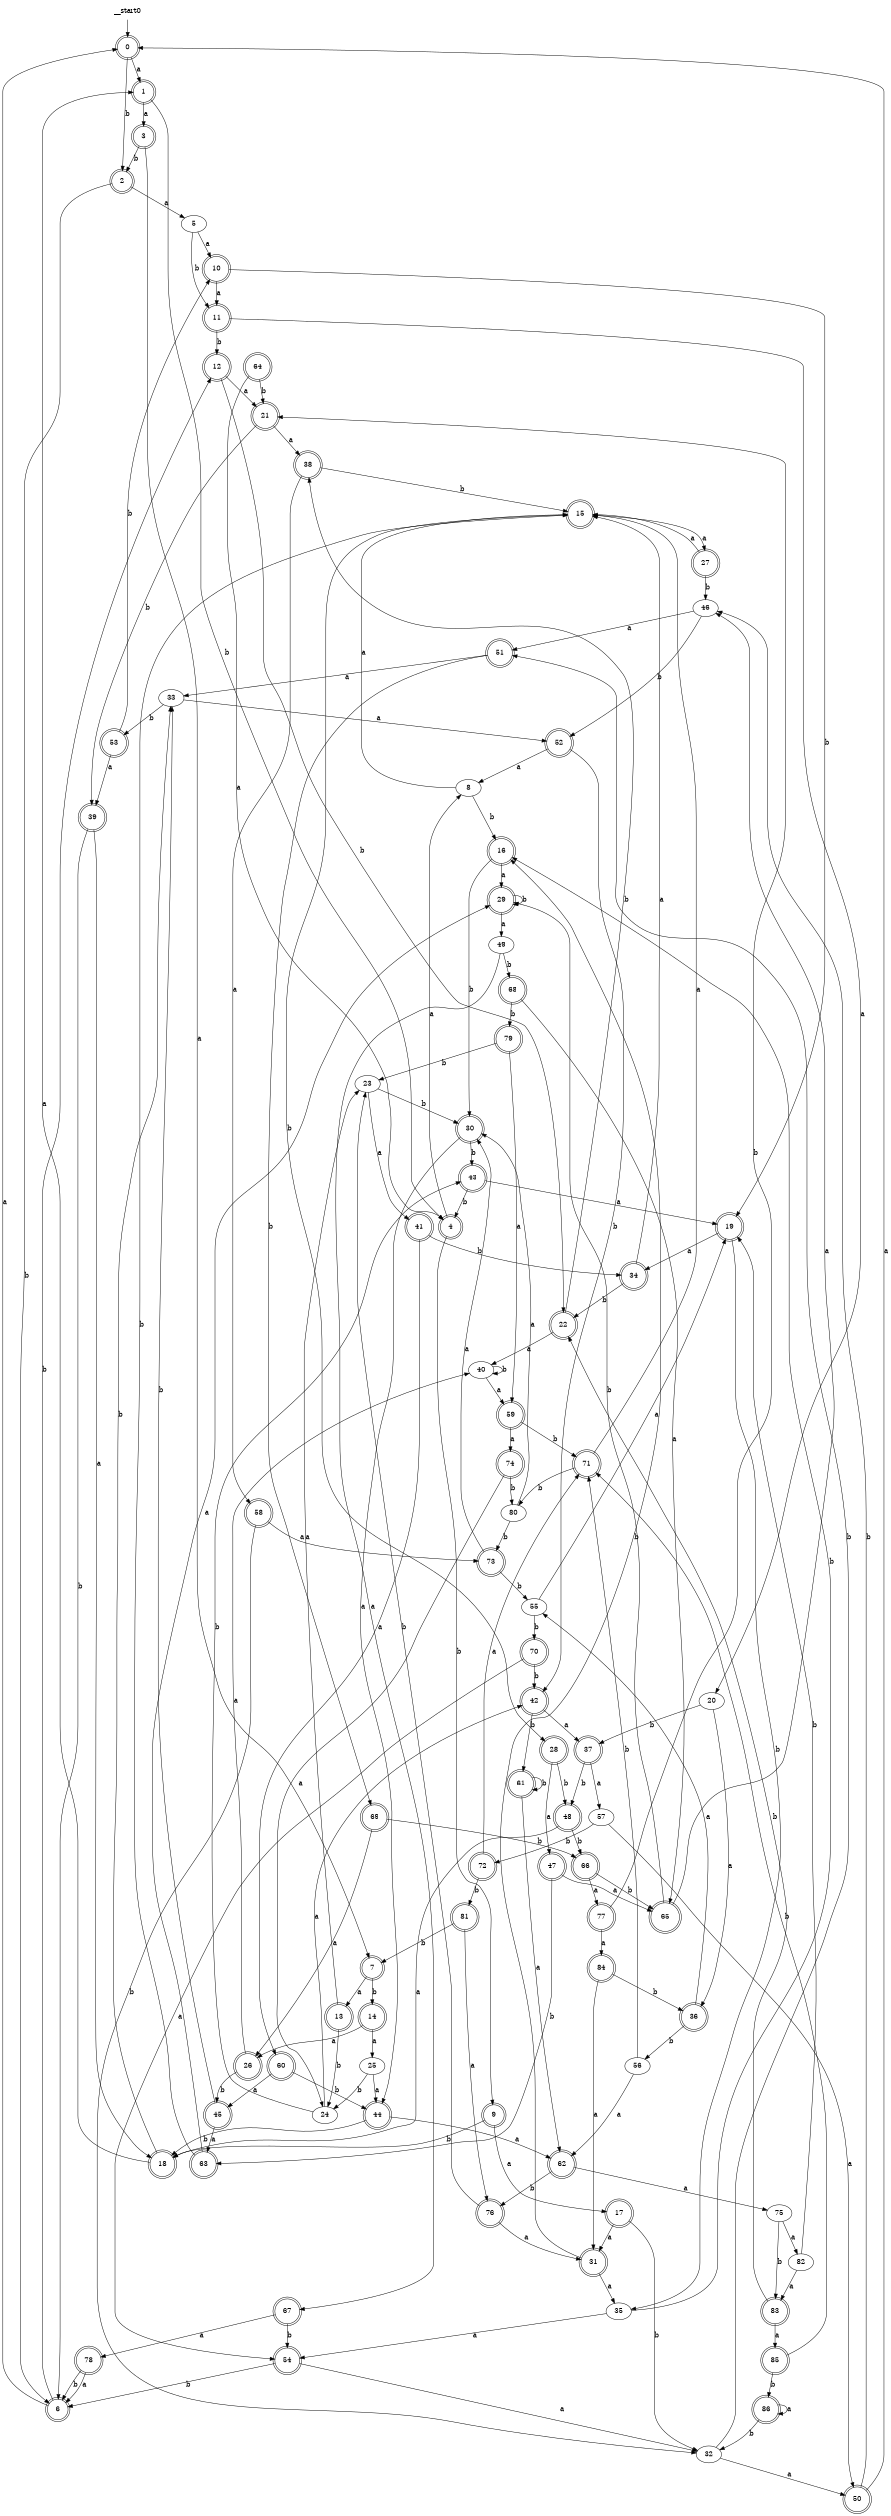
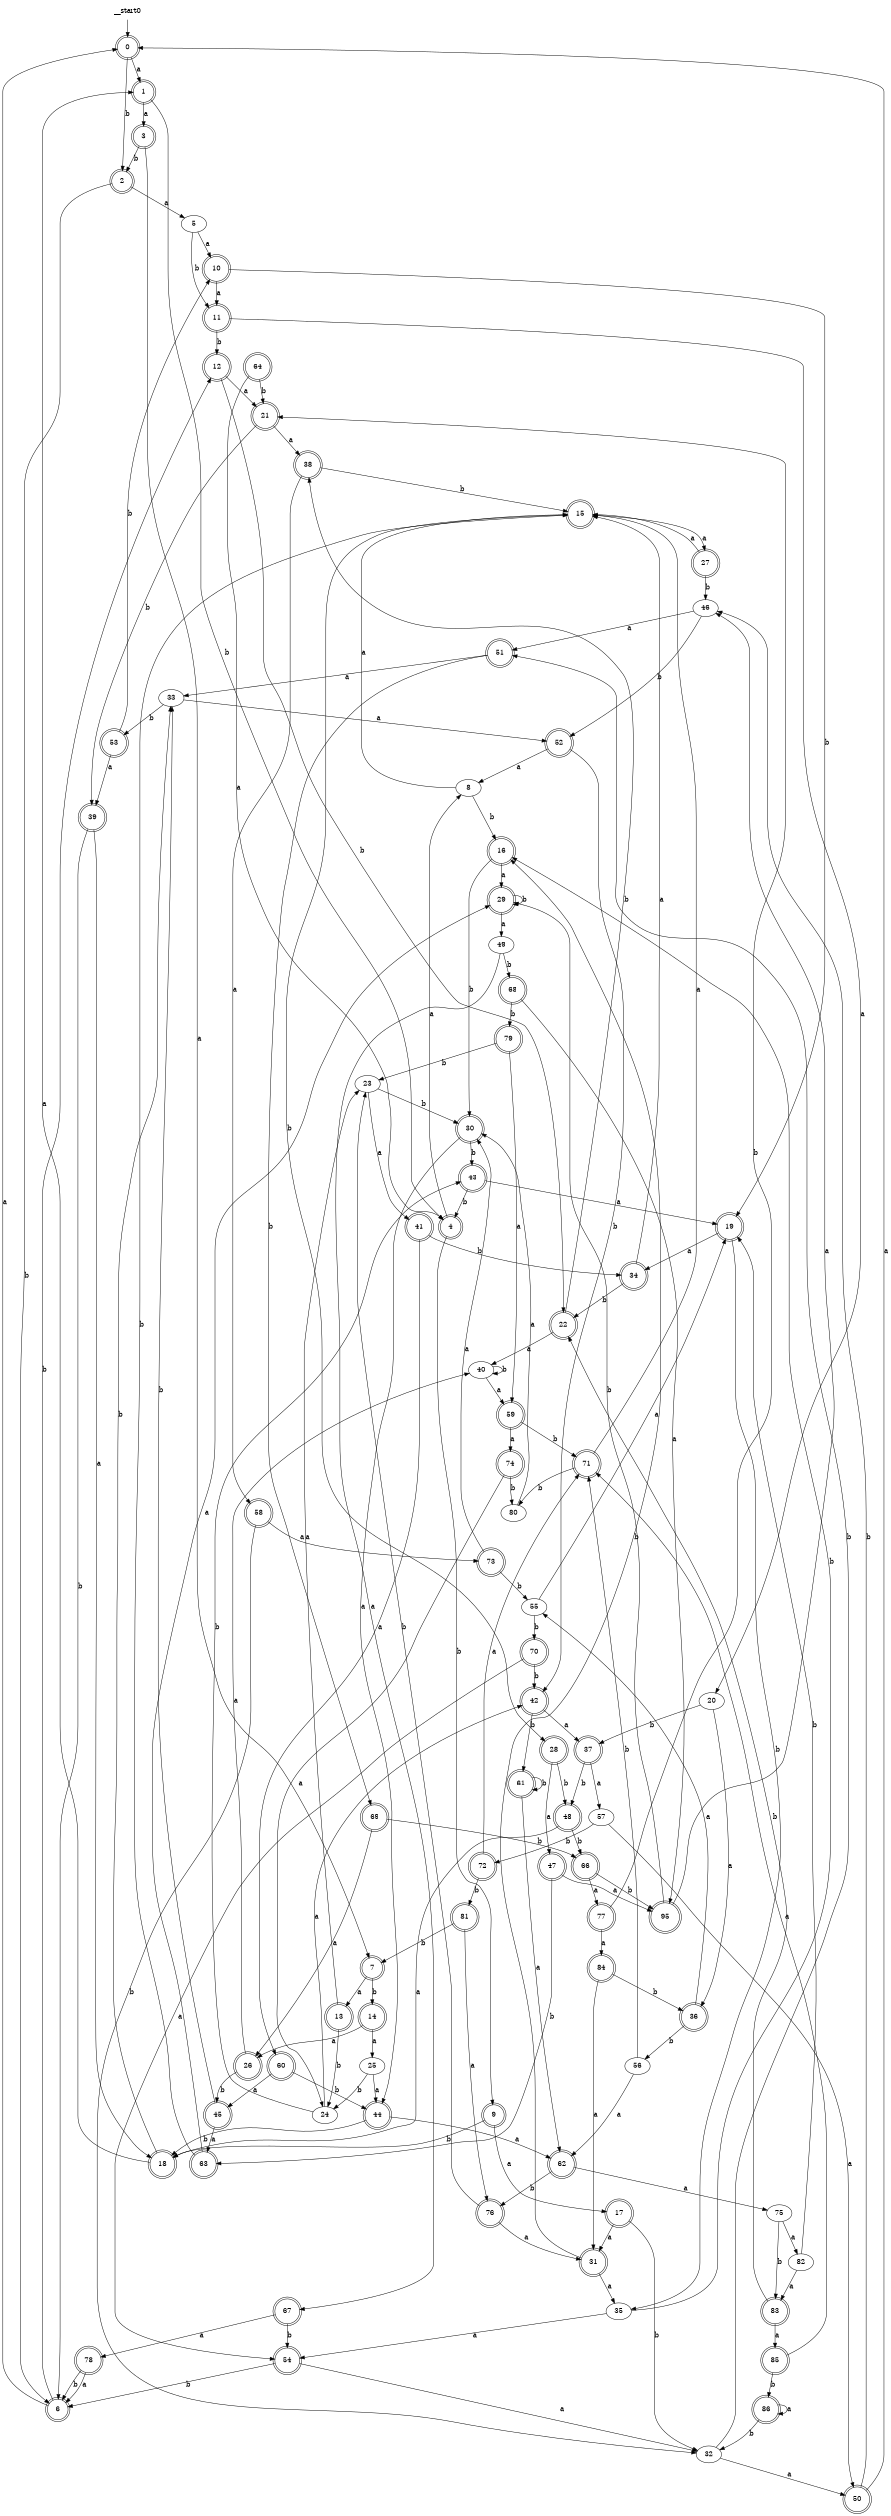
edge "80" -> "73": removed, label "b"
node "65": label "65" -> "95"
edge "85" -> "71": label "b" -> "a"
